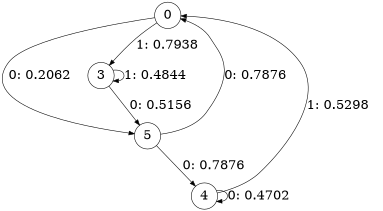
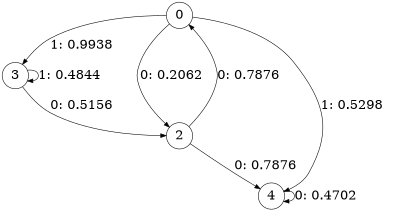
edge "0" -> "3": label "1: 0.7938   " -> "1: 0.9938   "
edge "4" -> "0": reversed
node "5": label "5" -> "2"
